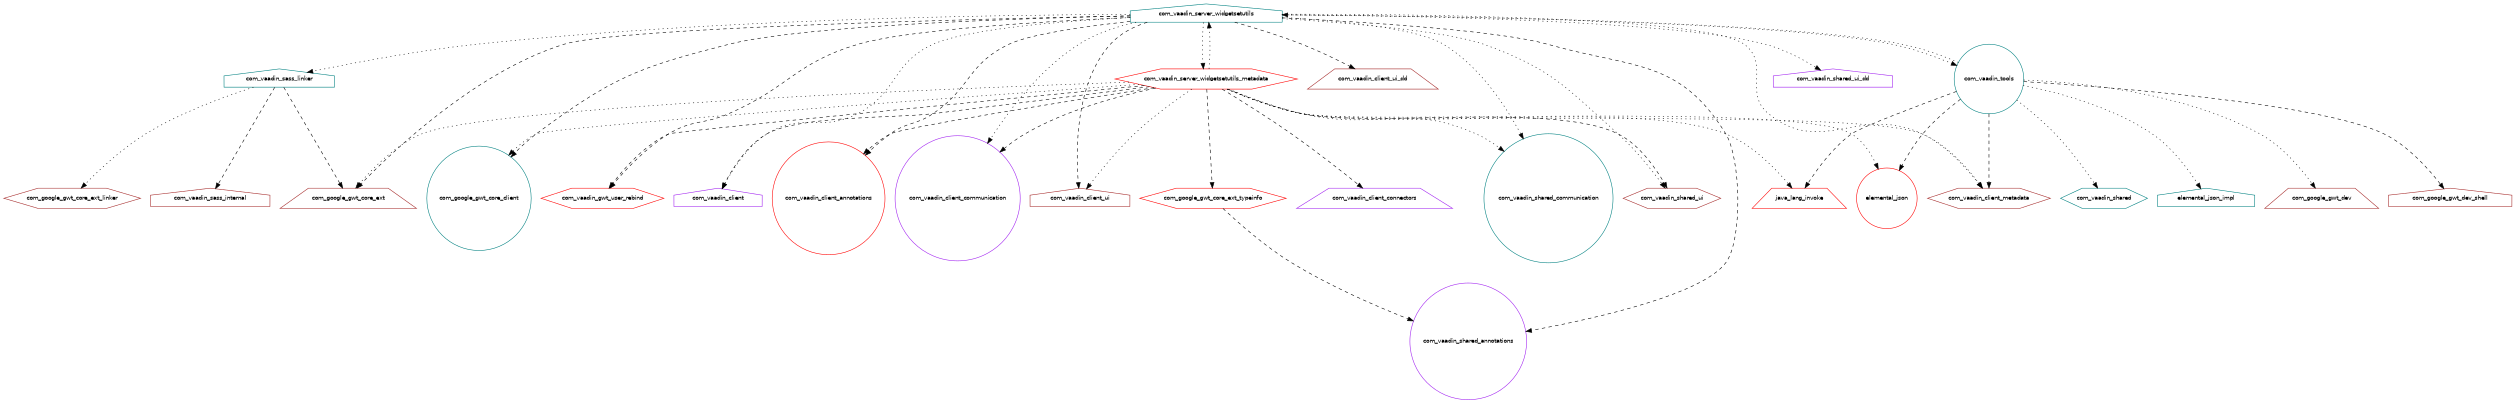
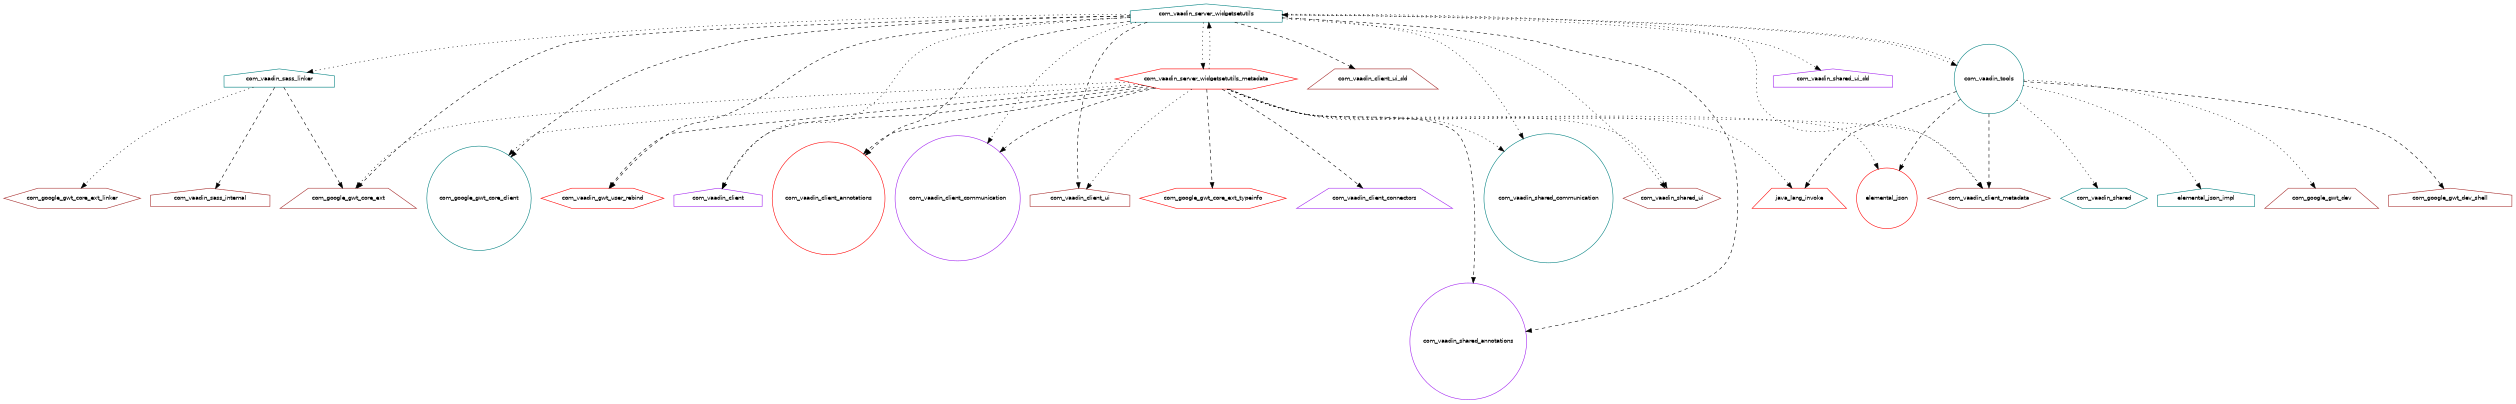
edge "com_vaadin_server_widgetsetutils_metadata" -> "com_vaadin_shared_ui": style dashed -> dotted
edge "com_google_gwt_core_ext_typeinfo" -> "com_vaadin_shared_annotations": now "com_vaadin_server_widgetsetutils_metadata" -> "com_vaadin_shared_annotations"
